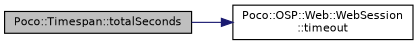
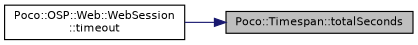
edge "Poco::Timespan::totalSeconds" -> "Poco::OSP::Web::WebSession ::timeout": reversed
